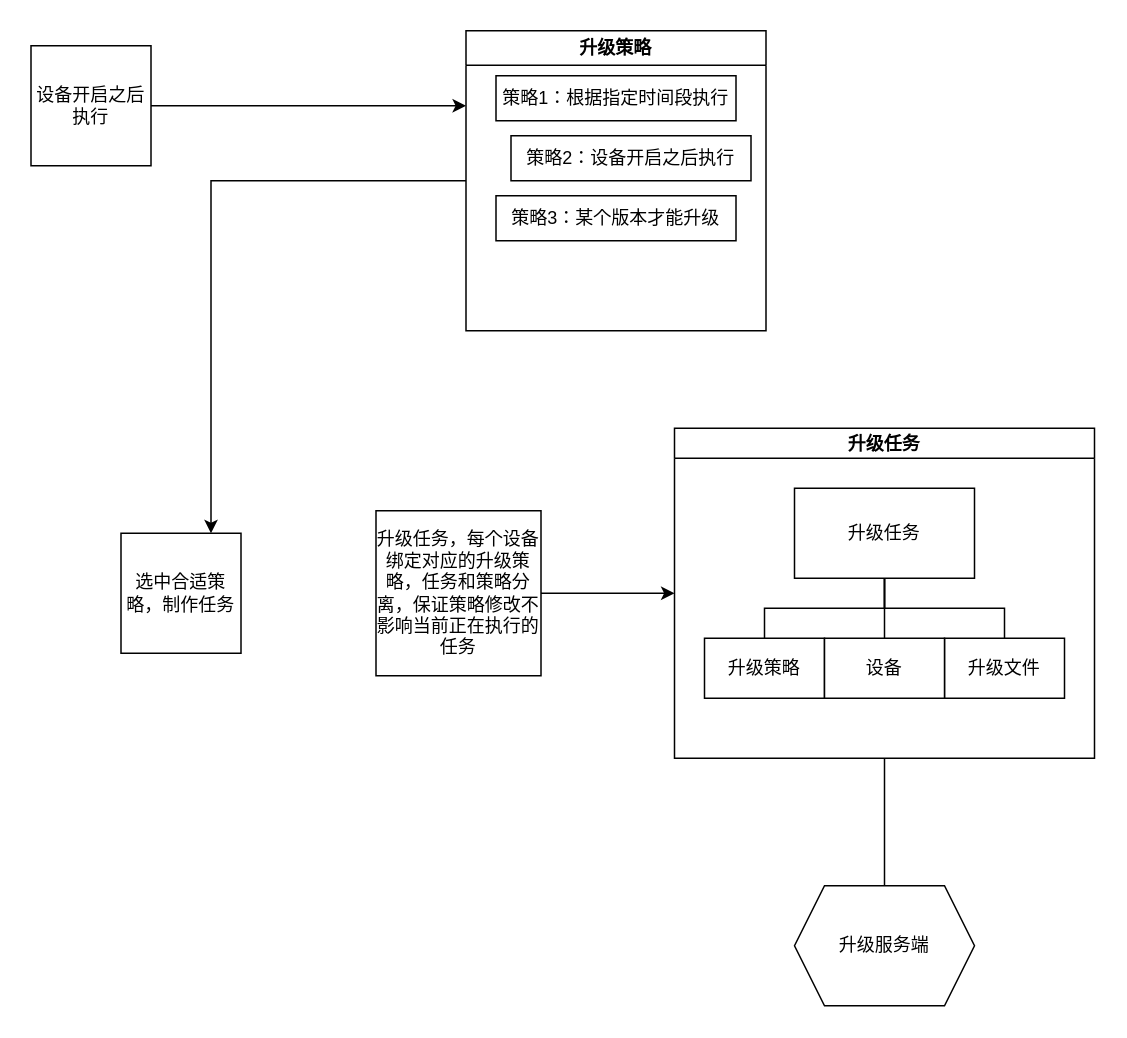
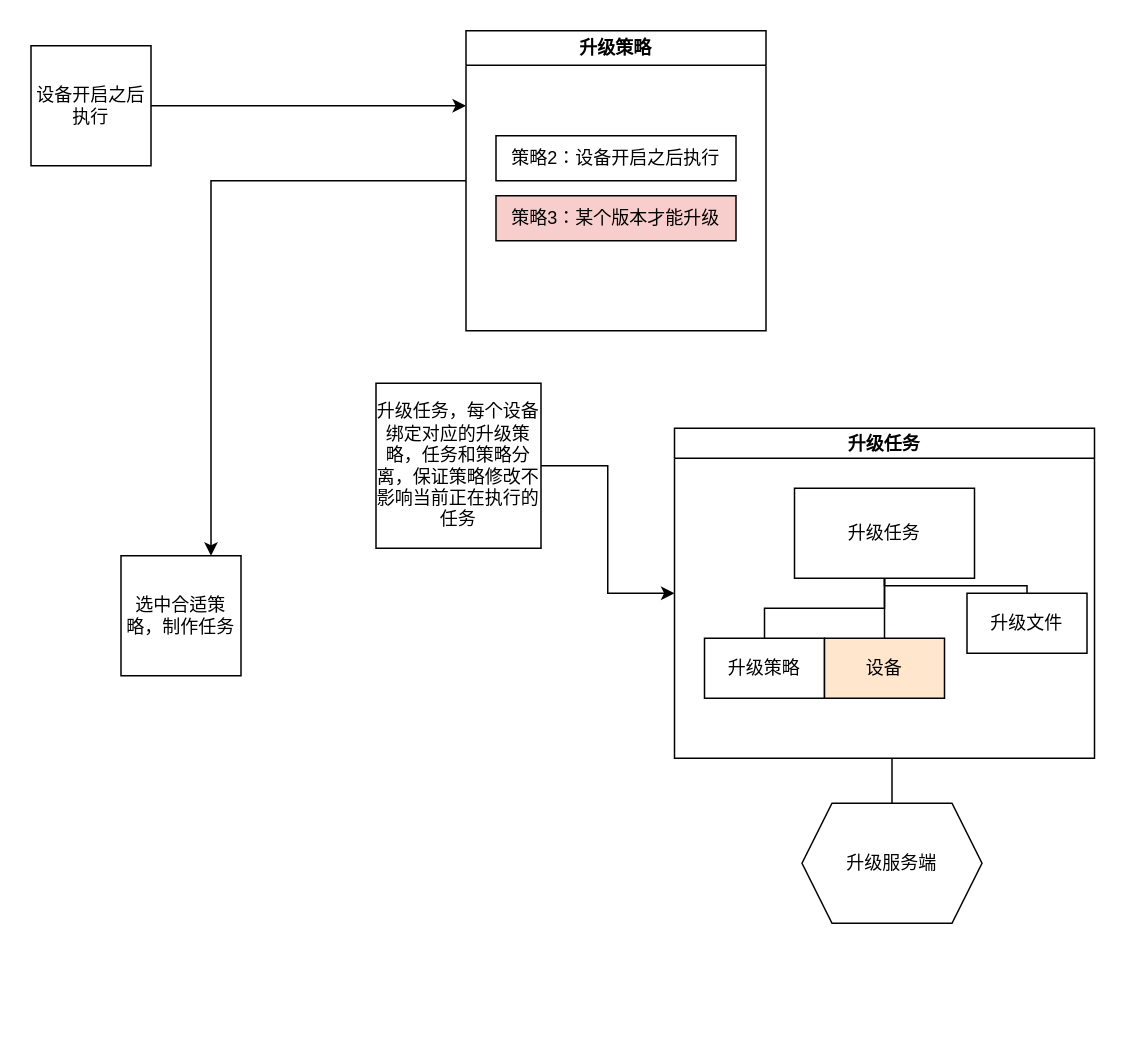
node "策略1：根据指定时间段执行": removed
node "策略2：设备开启之后执行": moved (631, 158) -> (616, 158)
node "策略3：某个版本才能升级": fillcolor #ffffff -> #f8cecc
node "选中合适策略，制作任务": moved (181, 593) -> (181, 616)
node "升级任务，每个设备绑定对应的升级策略，任务和策略分离，保证策略修改不影响当前正在执行的任务": moved (458, 593) -> (458, 466)
node "设备": fillcolor #ffffff -> #ffe6cc
node "升级文件": moved (1004, 668) -> (1027, 623)
node "升级服务端": moved (884, 946) -> (892, 863)
